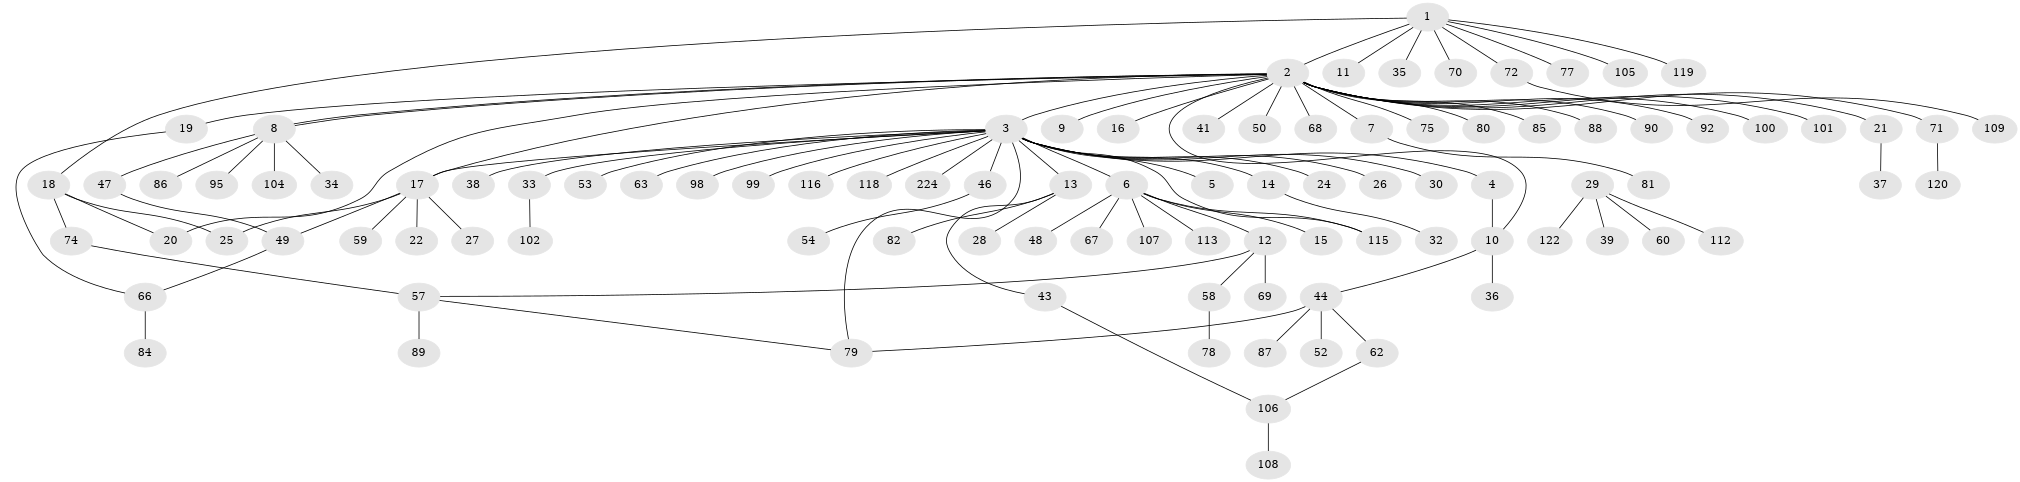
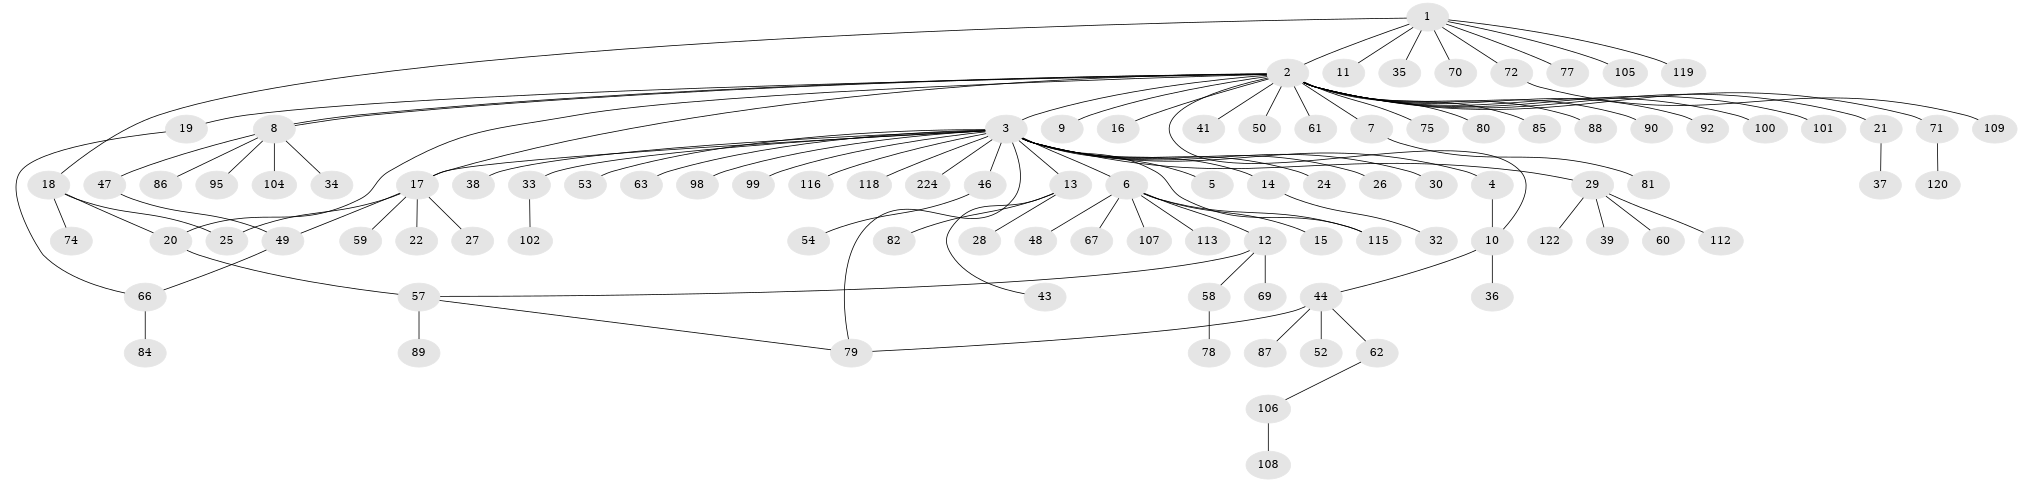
node "68": label "68" -> "61"
edge "3" -- "29": added
edge "74" -- "57": now "20" -- "57"
edge "43" -- "106": removed
